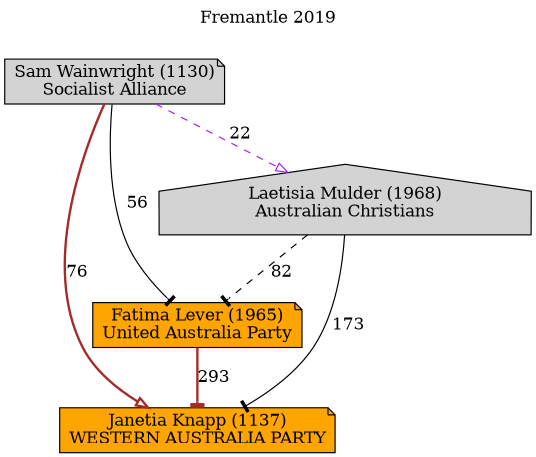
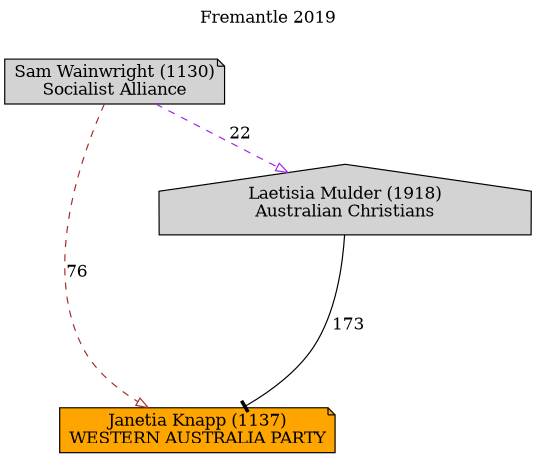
node "Laetisia Mulder (1968) Australian Christians": label "Laetisia Mulder (1968) Australian Christians" -> "Laetisia Mulder (1918) Australian Christians"
edge "Sam Wainwright (1130) Socialist Alliance" -> "Janetia Knapp (1137) WESTERN AUSTRALIA PARTY": style bold -> dashed
node "Fatima Lever (1965) United Australia Party": removed
